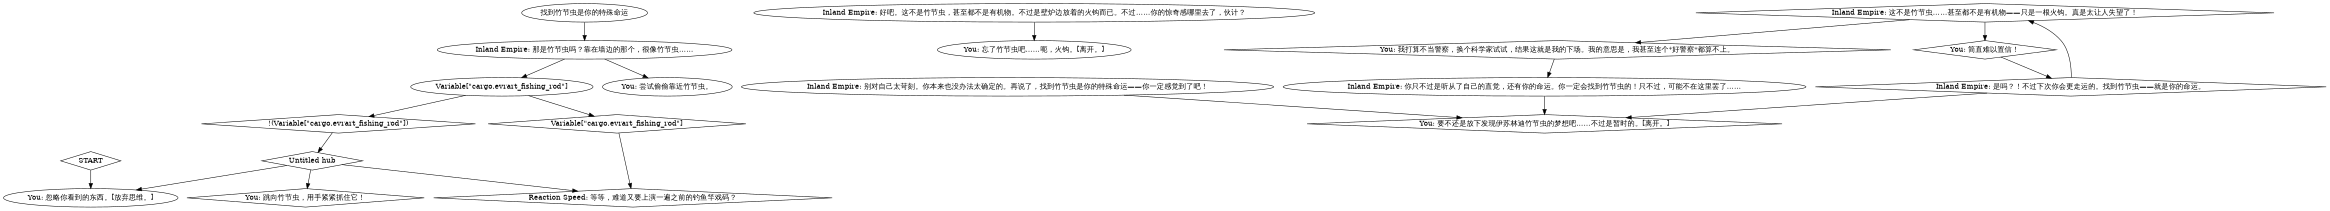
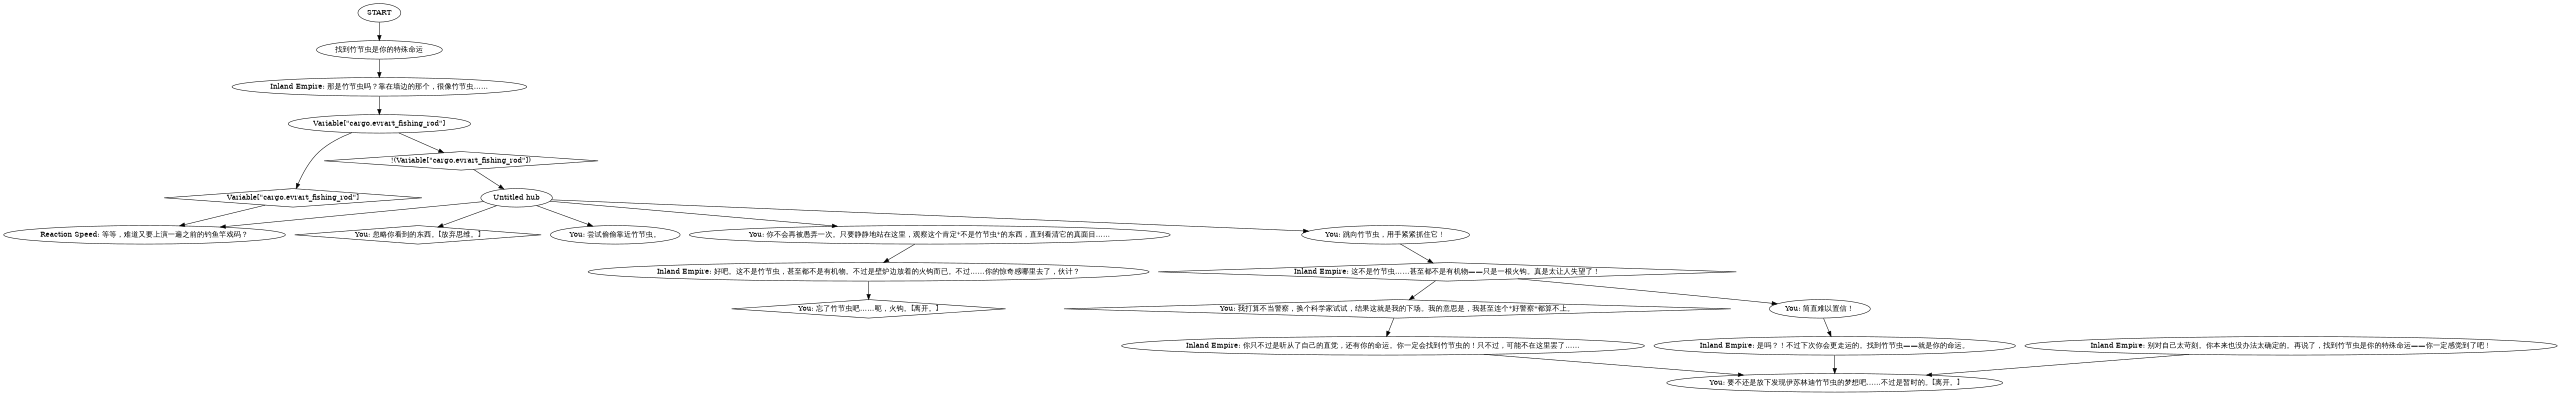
edge "Inland Empire: 是吗？！不过下次你会更走运的。找到竹节虫——就是你的命运。" -> "Inland Empire: 这不是竹节虫……甚至都不是有机物——只是一根火钩。真是太让人失望了！": now "You: 跳向竹节虫，用手紧紧抓住它！" -> "Inland Empire: 这不是竹节虫……甚至都不是有机物——只是一根火钩。真是太让人失望了！"
node "You: 忘了竹节虫吧……呃，火钩。[离开。]": shape ellipse -> diamond
node "You: 简直难以置信！": shape diamond -> ellipse
edge "Inland Empire: 那是竹节虫吗？靠在墙边的那个，很像竹节虫……" -> "You: 尝试偷偷靠近竹节虫。": now "Untitled hub" -> "You: 尝试偷偷靠近竹节虫。"
node "Inland Empire: 是吗？！不过下次你会更走运的。找到竹节虫——就是你的命运。": shape diamond -> ellipse
node "You: 要不还是放下发现伊苏林迪竹节虫的梦想吧……不过是暂时的。[离开。]": shape diamond -> ellipse
node "START": shape diamond -> ellipse
node "Untitled hub": shape diamond -> ellipse
edge "START" -> "You: 忽略你看到的东西。[放弃思维。]": now "START" -> "找到竹节虫是你的特殊命运"
node "You: 忽略你看到的东西。[放弃思维。]": shape ellipse -> diamond
node "You: 跳向竹节虫，用手紧紧抓住它！": shape diamond -> ellipse
node "Reaction Speed: 等等，难道又要上演一遍之前的钓鱼竿戏码？": shape diamond -> ellipse
node "You: 你不会再被愚弄一次。只要静静地站在这里，观察这个肯定*不是竹节虫*的东西，直到看清它的真面目……": added
